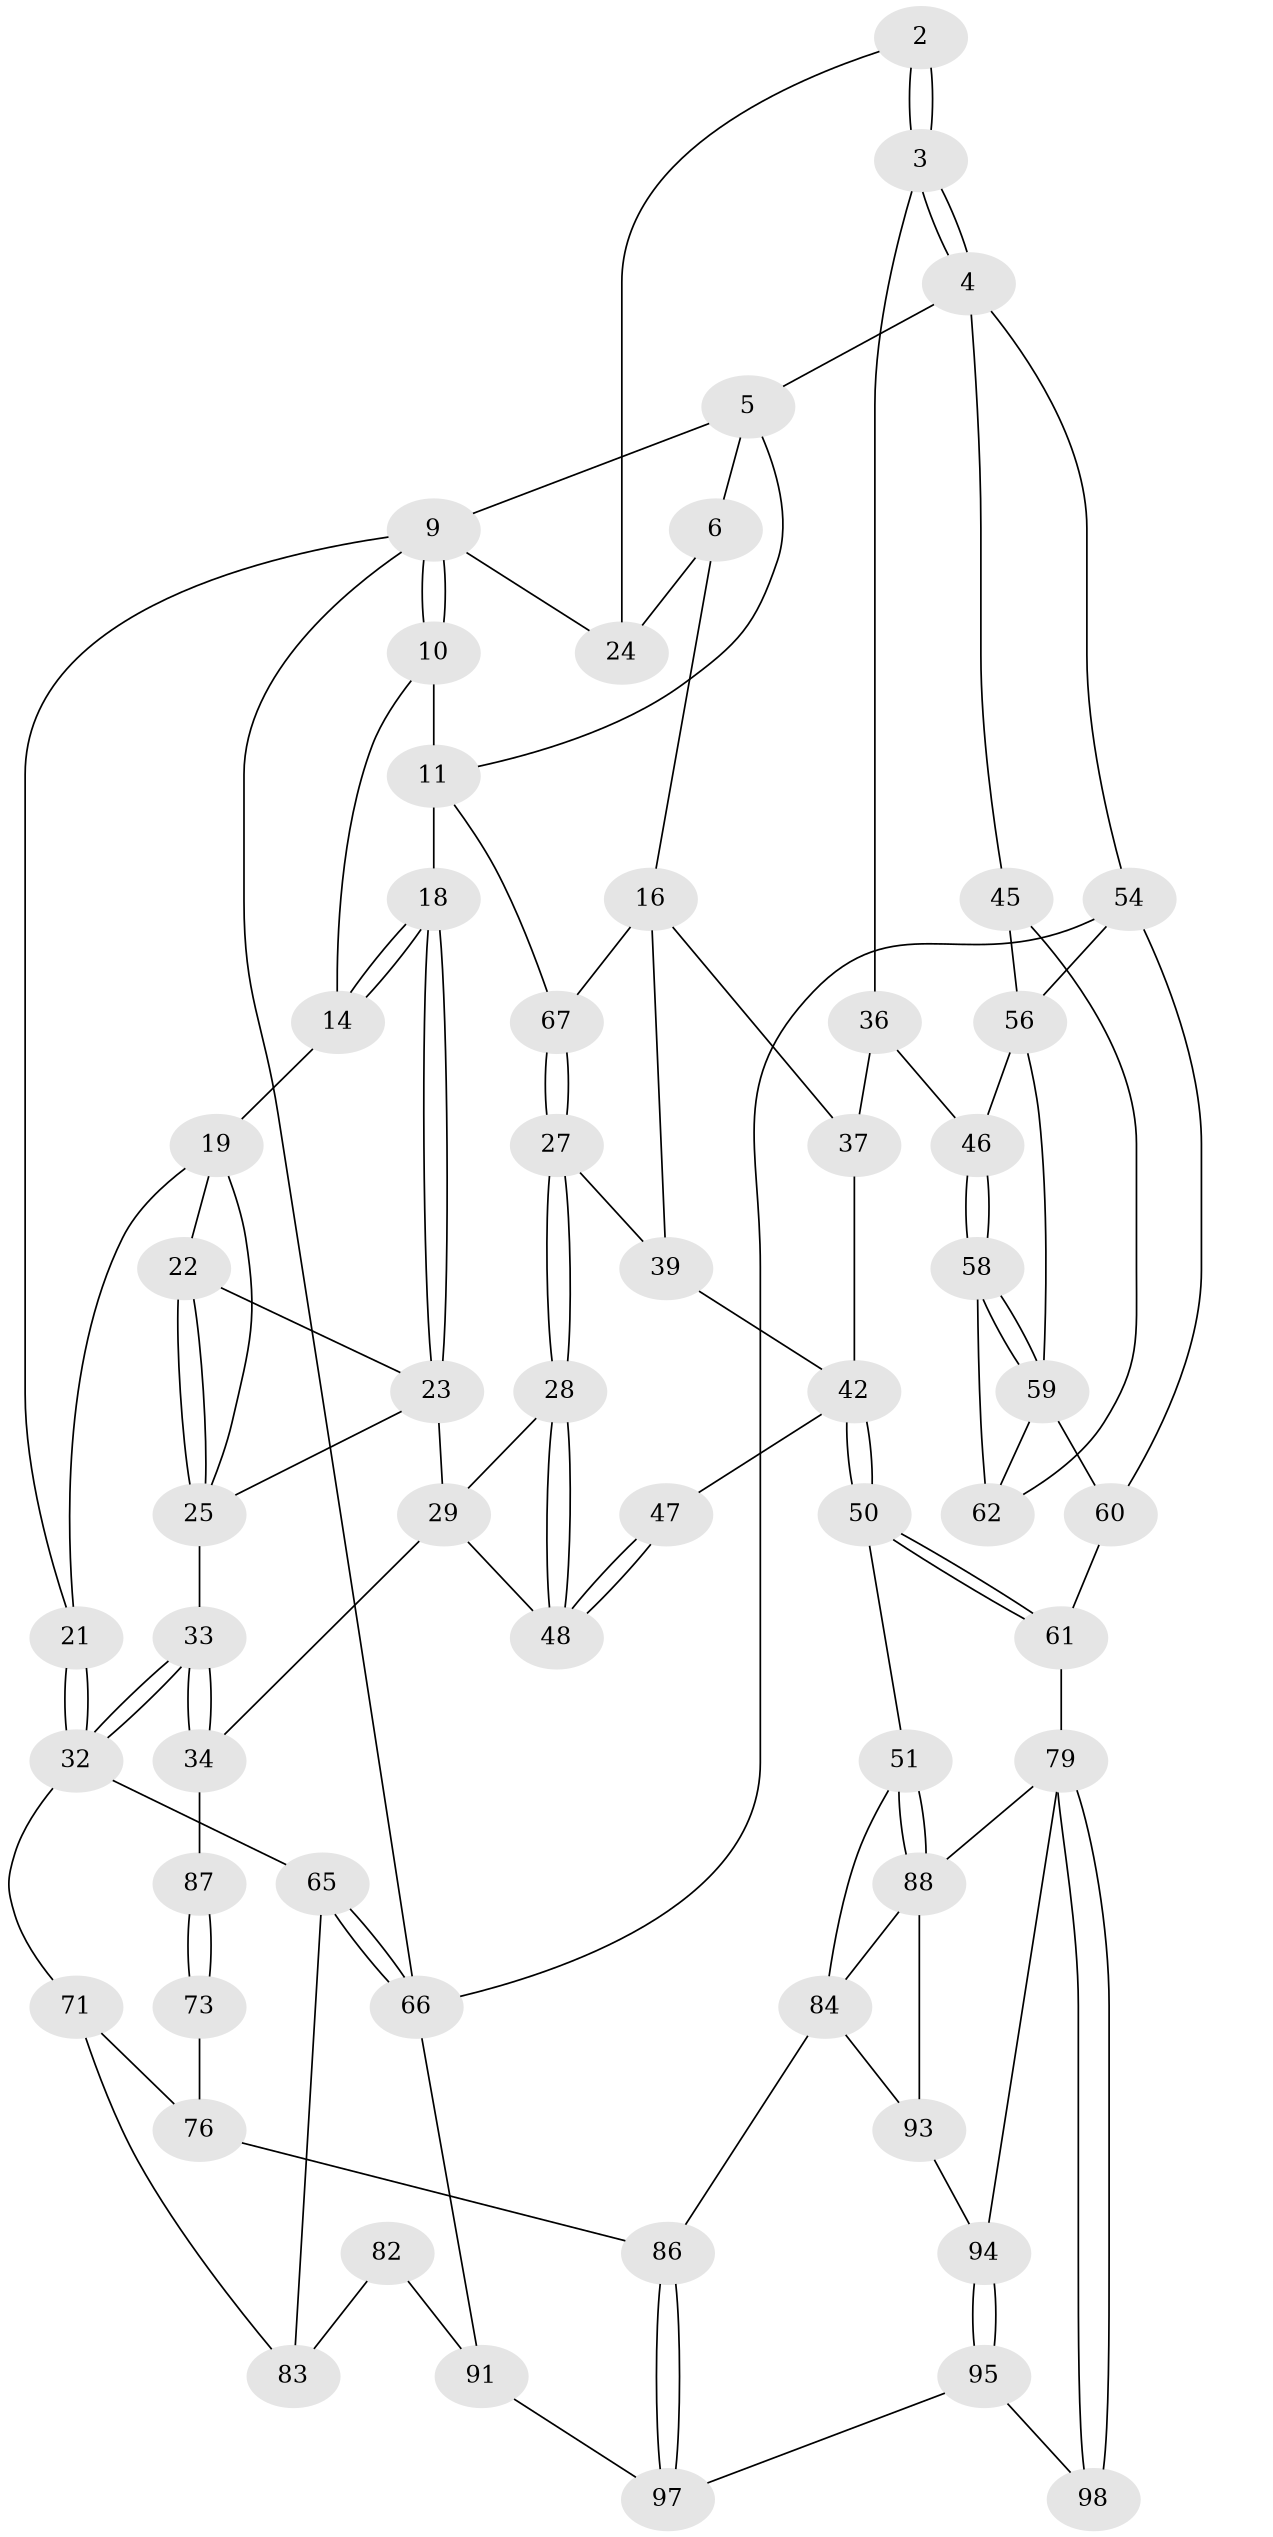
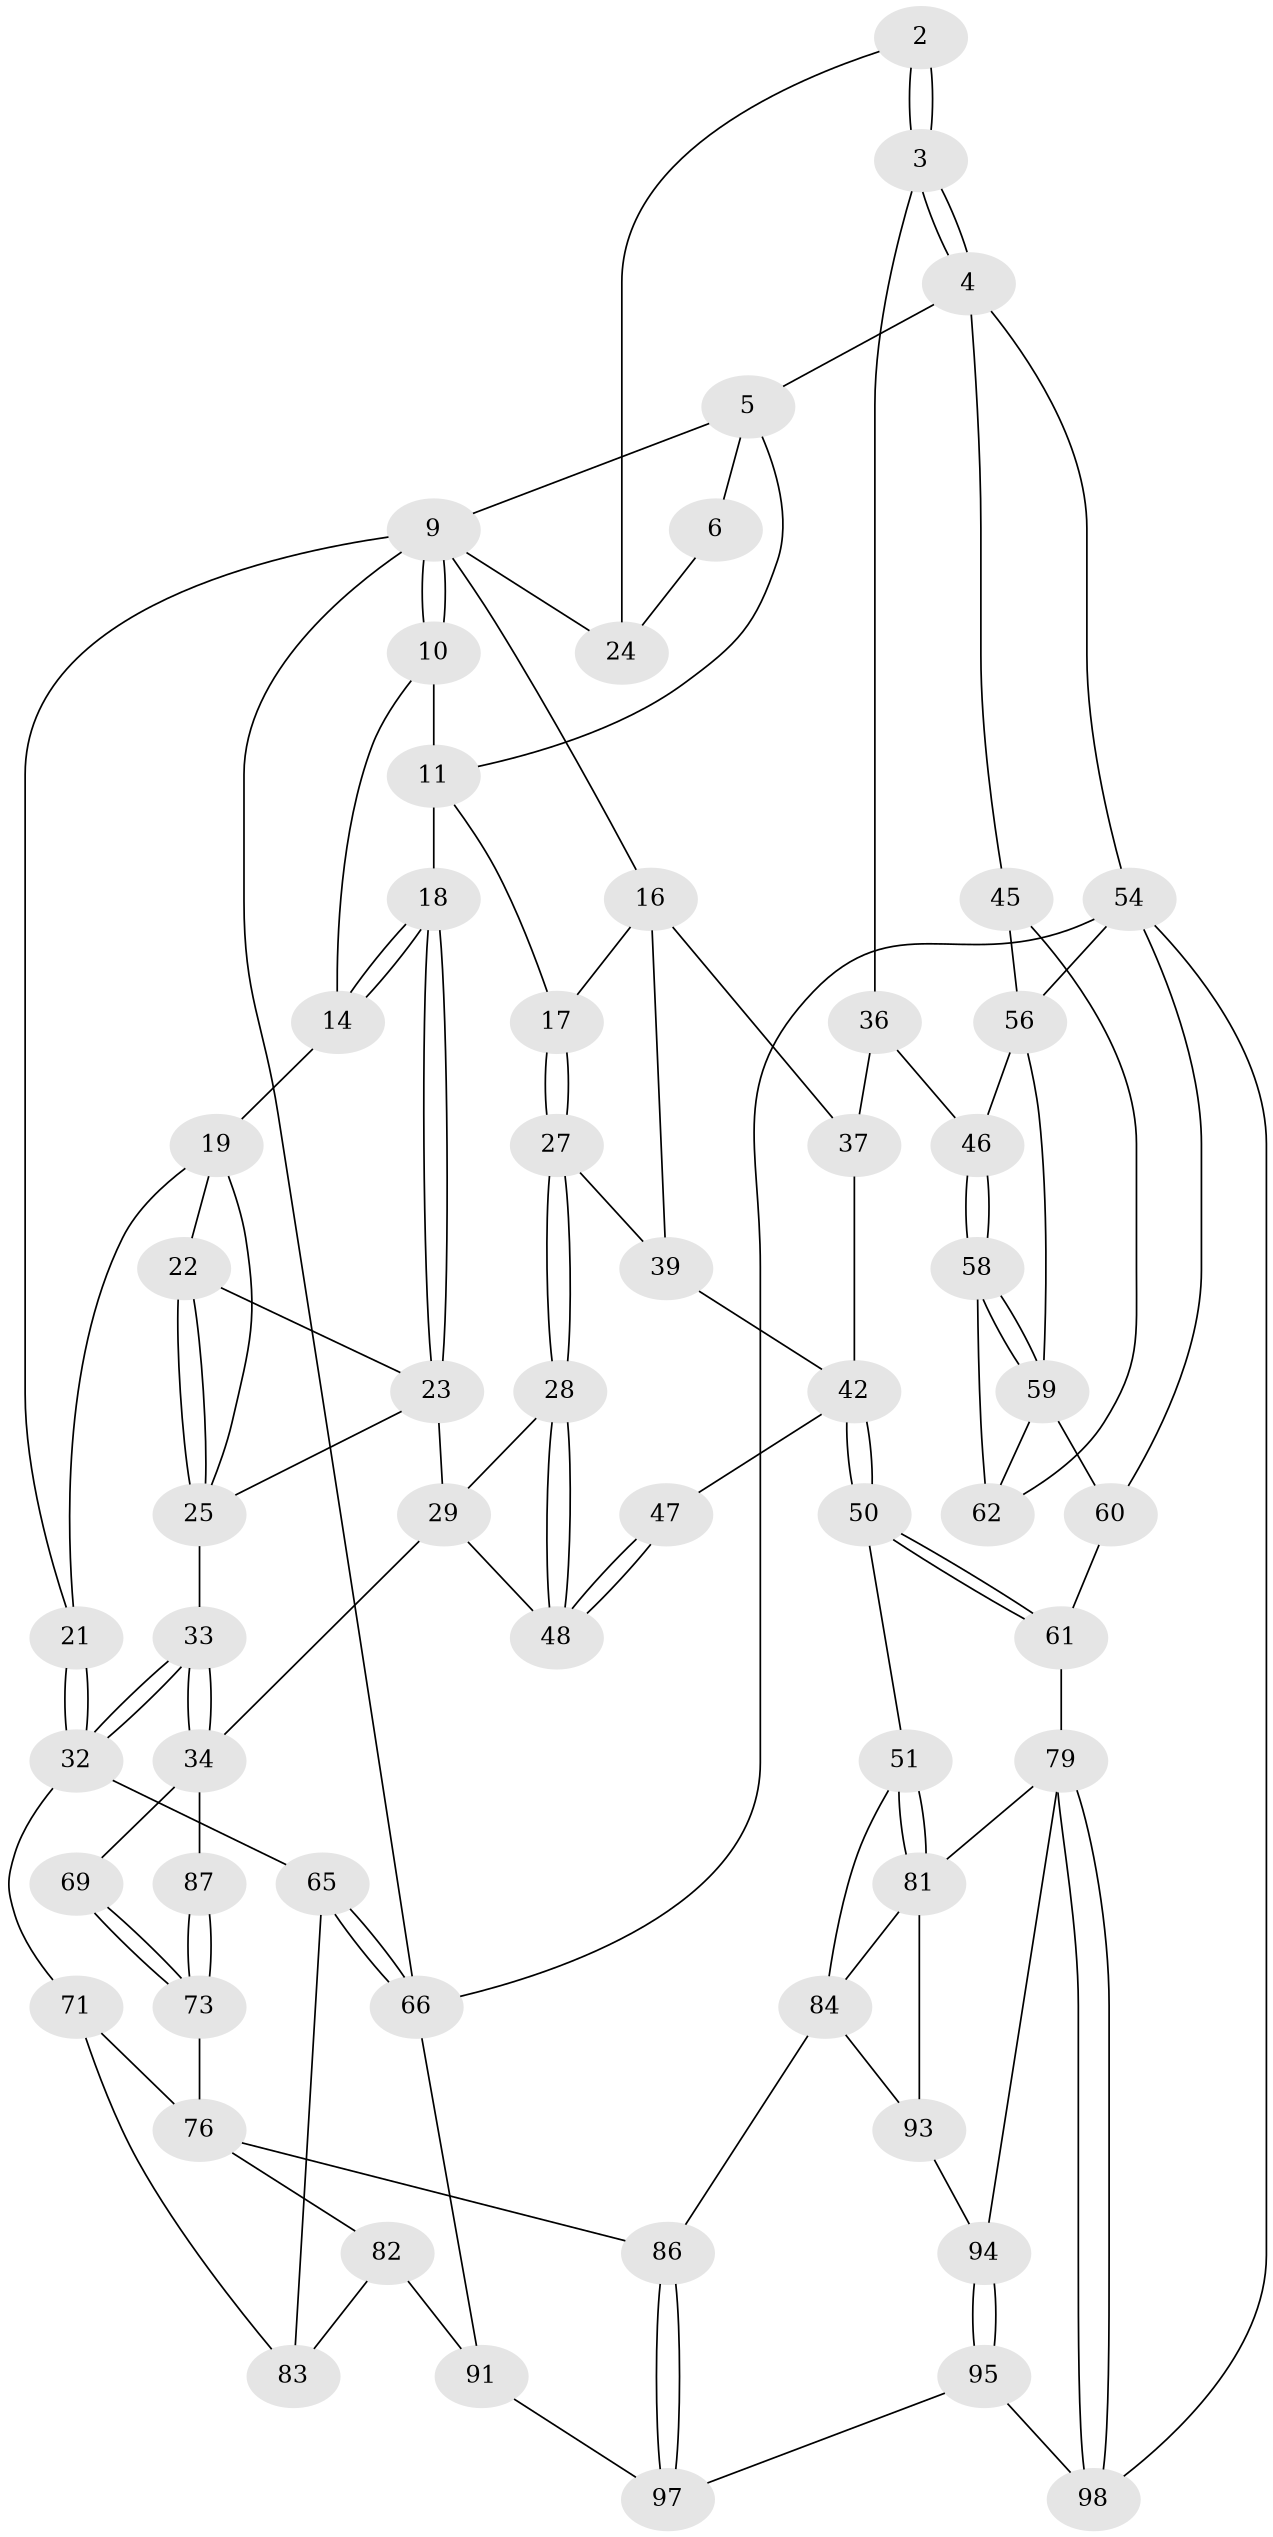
edge "6" -- "16": now "9" -- "16"
node "67": label "67" -> "17"
edge "54" -- "98": added
node "69": added
node "88": label "88" -> "81"
edge "76" -- "82": added
